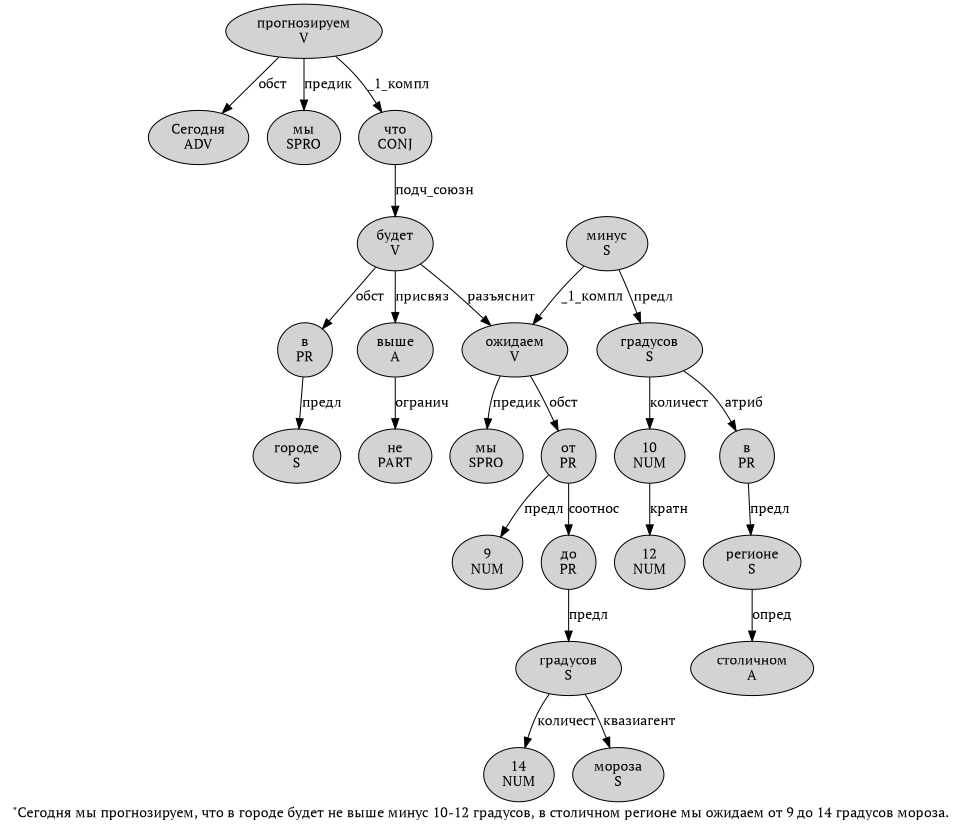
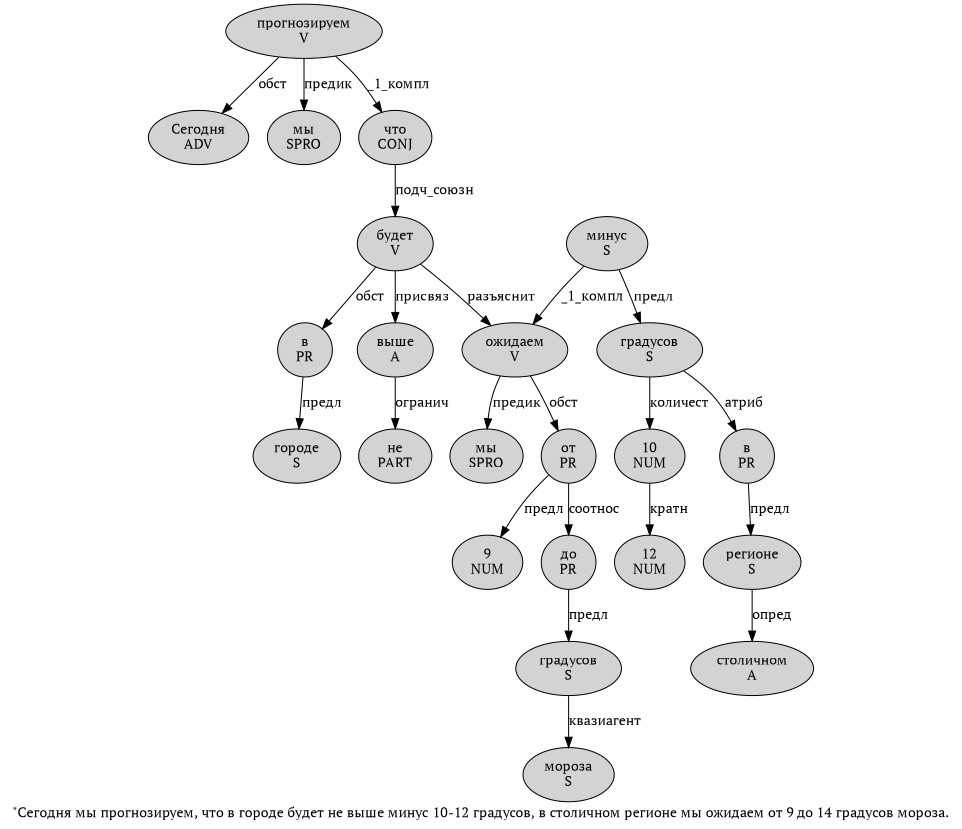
node "14 NUM": removed
